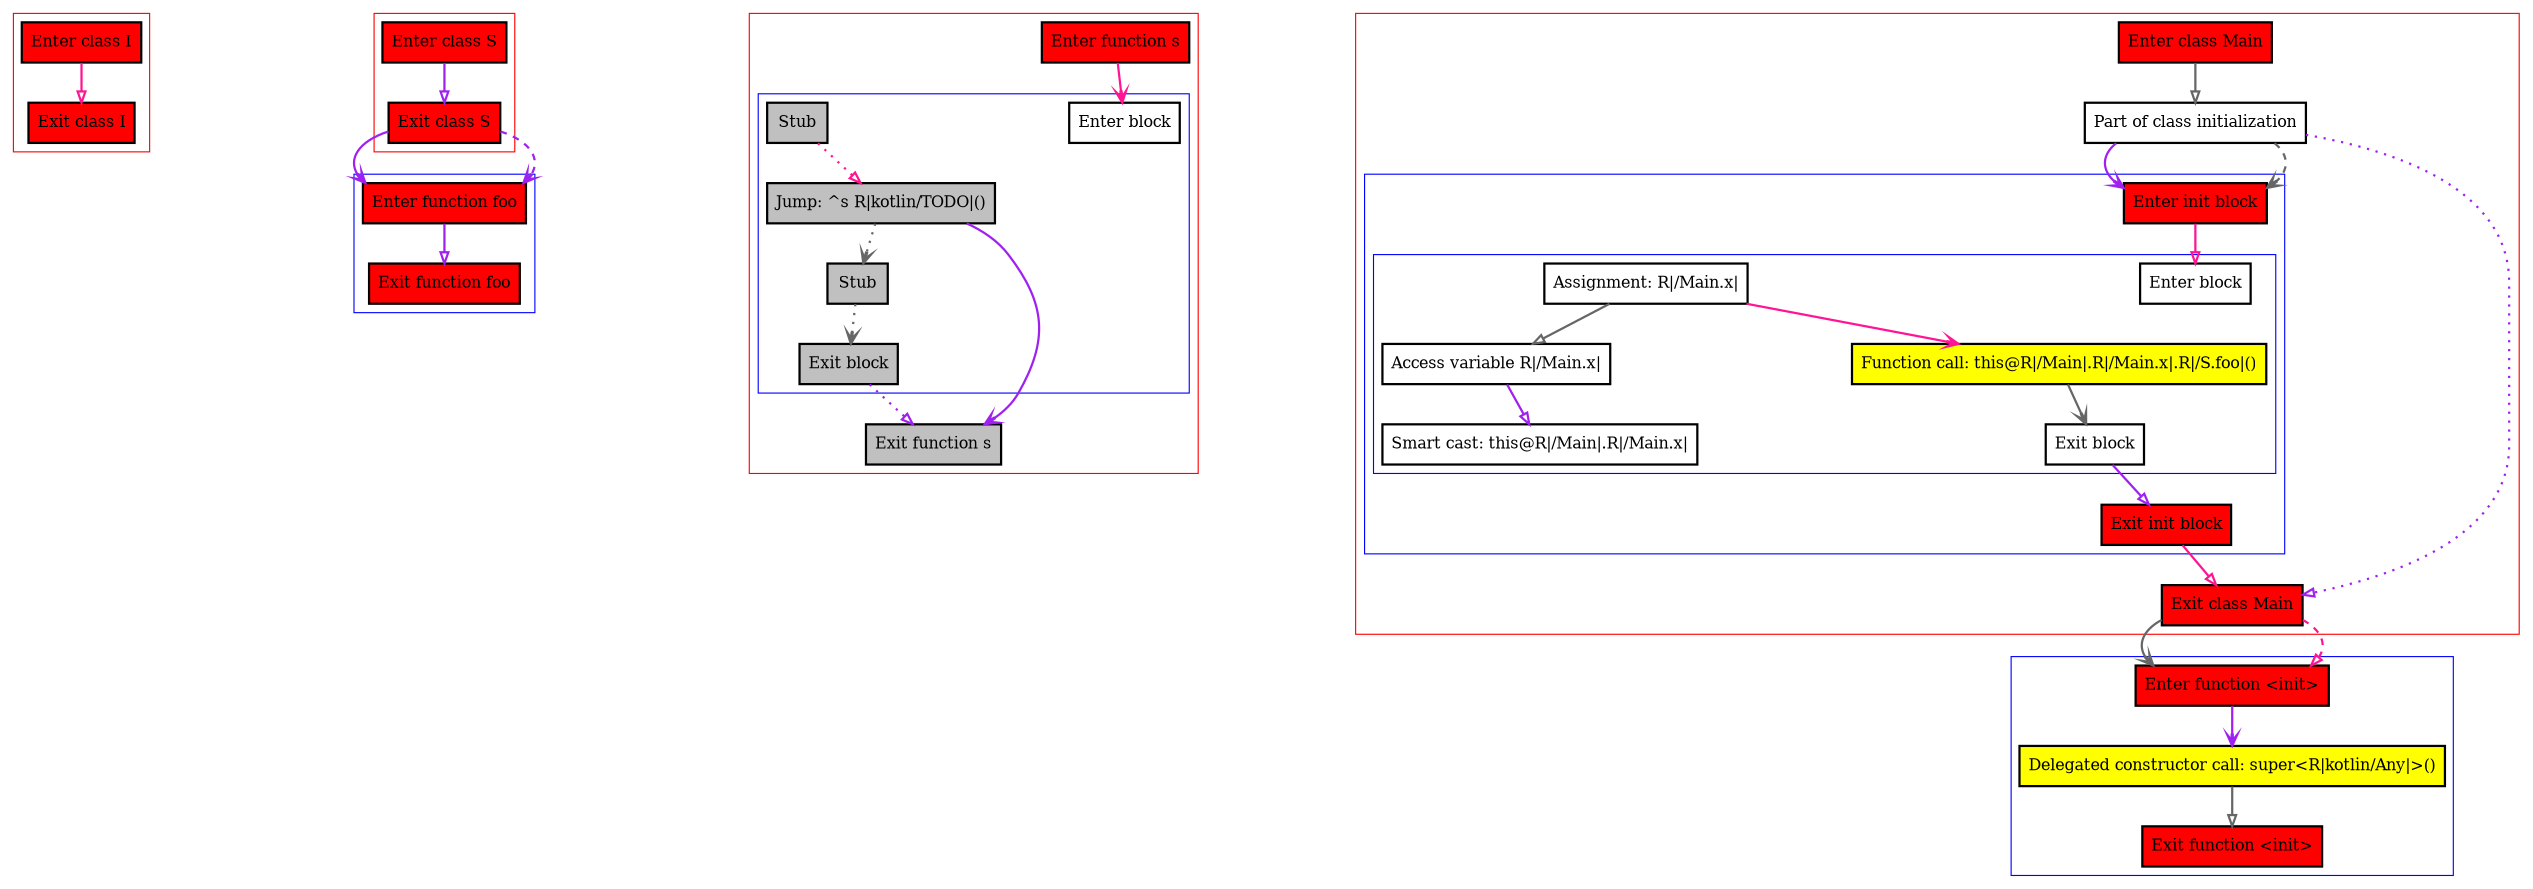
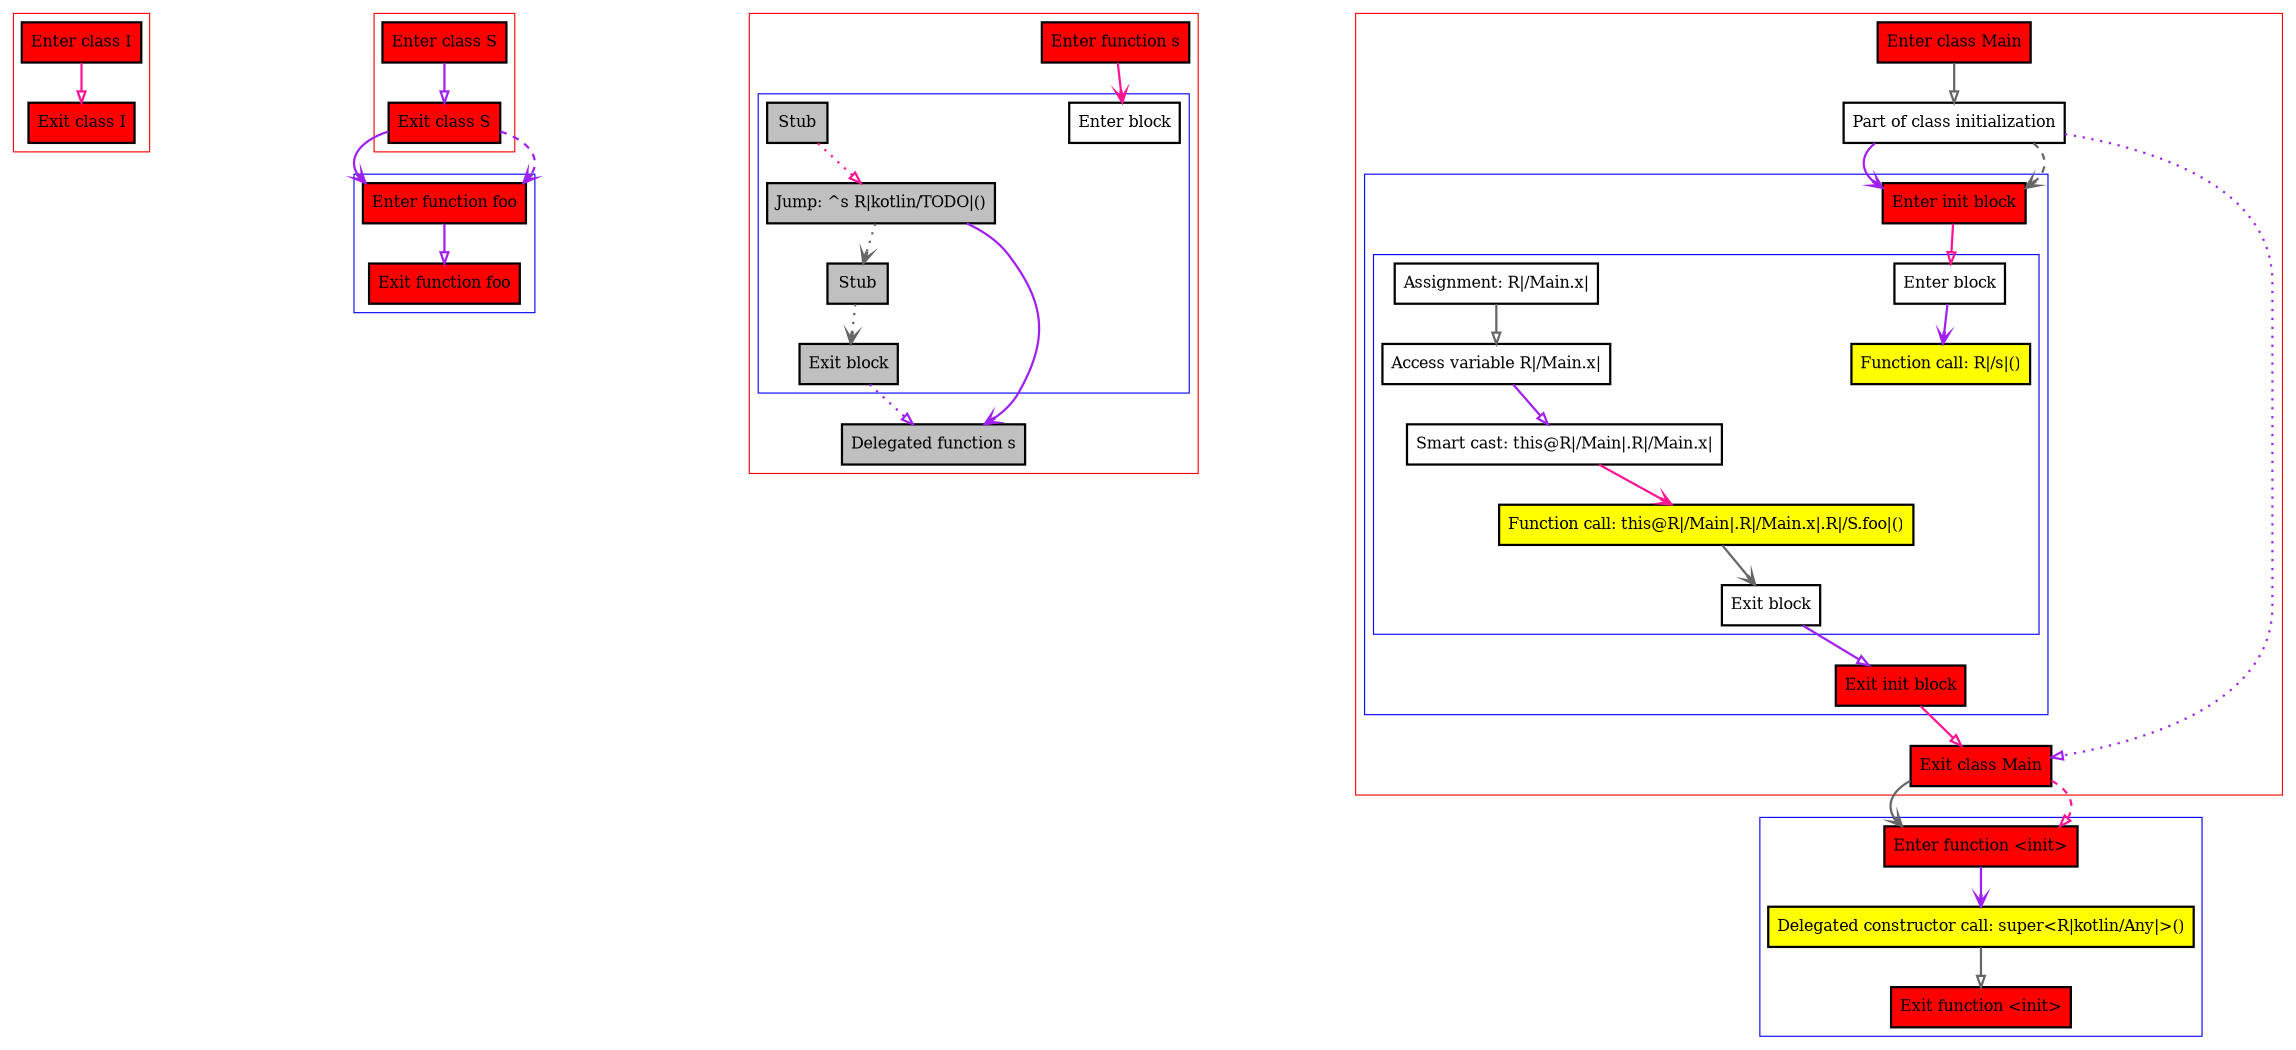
edge "Assignment: R|/Main.x|" -> "Function call: this@R|/Main|.R|/Main.x|.R|/S.foo|()": now "Smart cast: this@R|/Main|.R|/Main.x|" -> "Function call: this@R|/Main|.R|/Main.x|.R|/S.foo|()"
node "Function call: R|/s|()": added
node "Exit function s": label "Exit function s" -> "Delegated function s"
